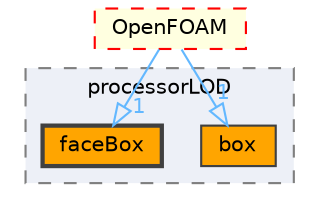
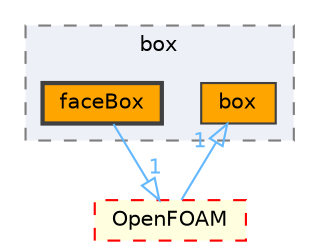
edge "OpenFOAM" -> "faceBox": reversed
cluster "processorLOD": label "processorLOD" -> "box"
